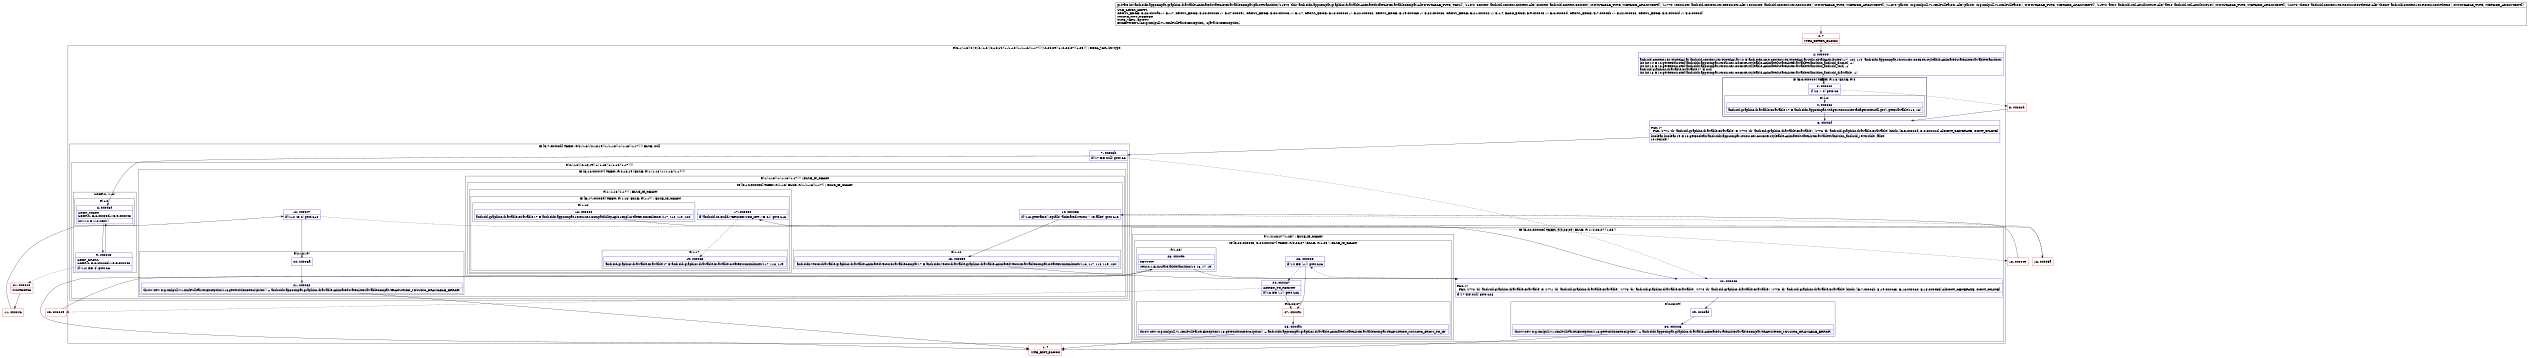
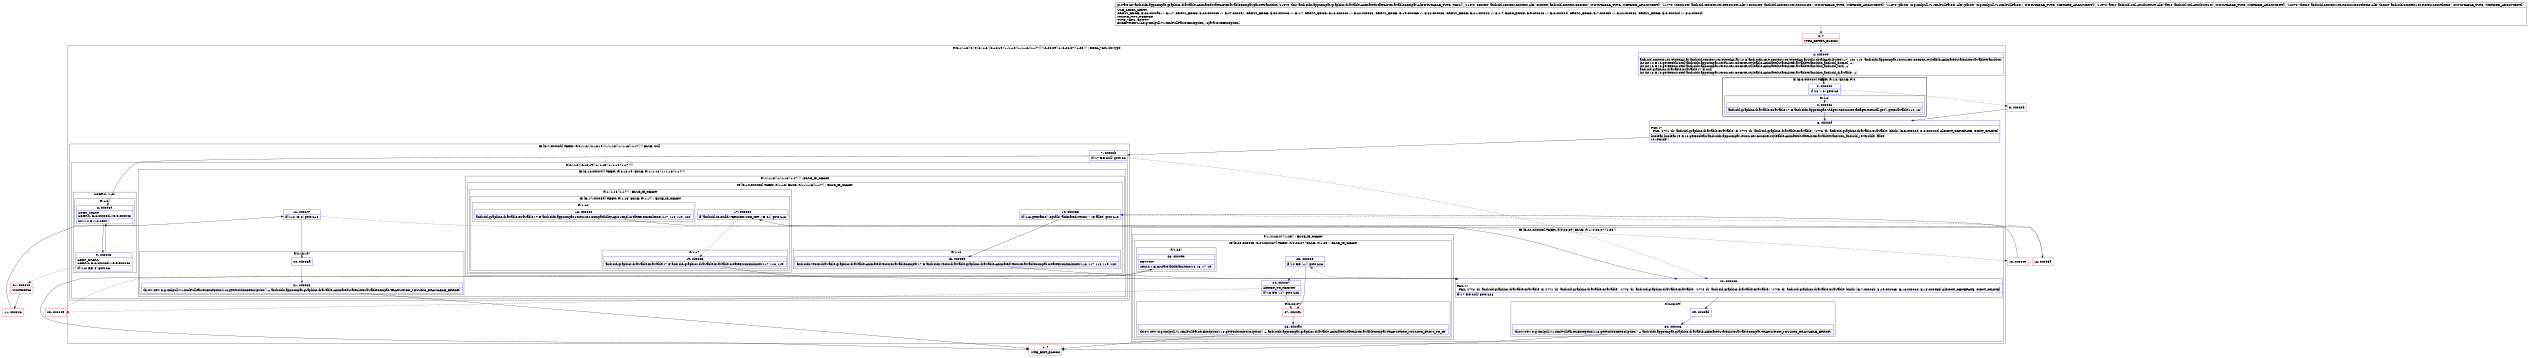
edge "25: 0x0089" -> "26: 0x0090": style solid -> dashed
edge "26: 0x0090" -> "22: 0x0083": now "19: 0x0065" -> "22: 0x0083"
